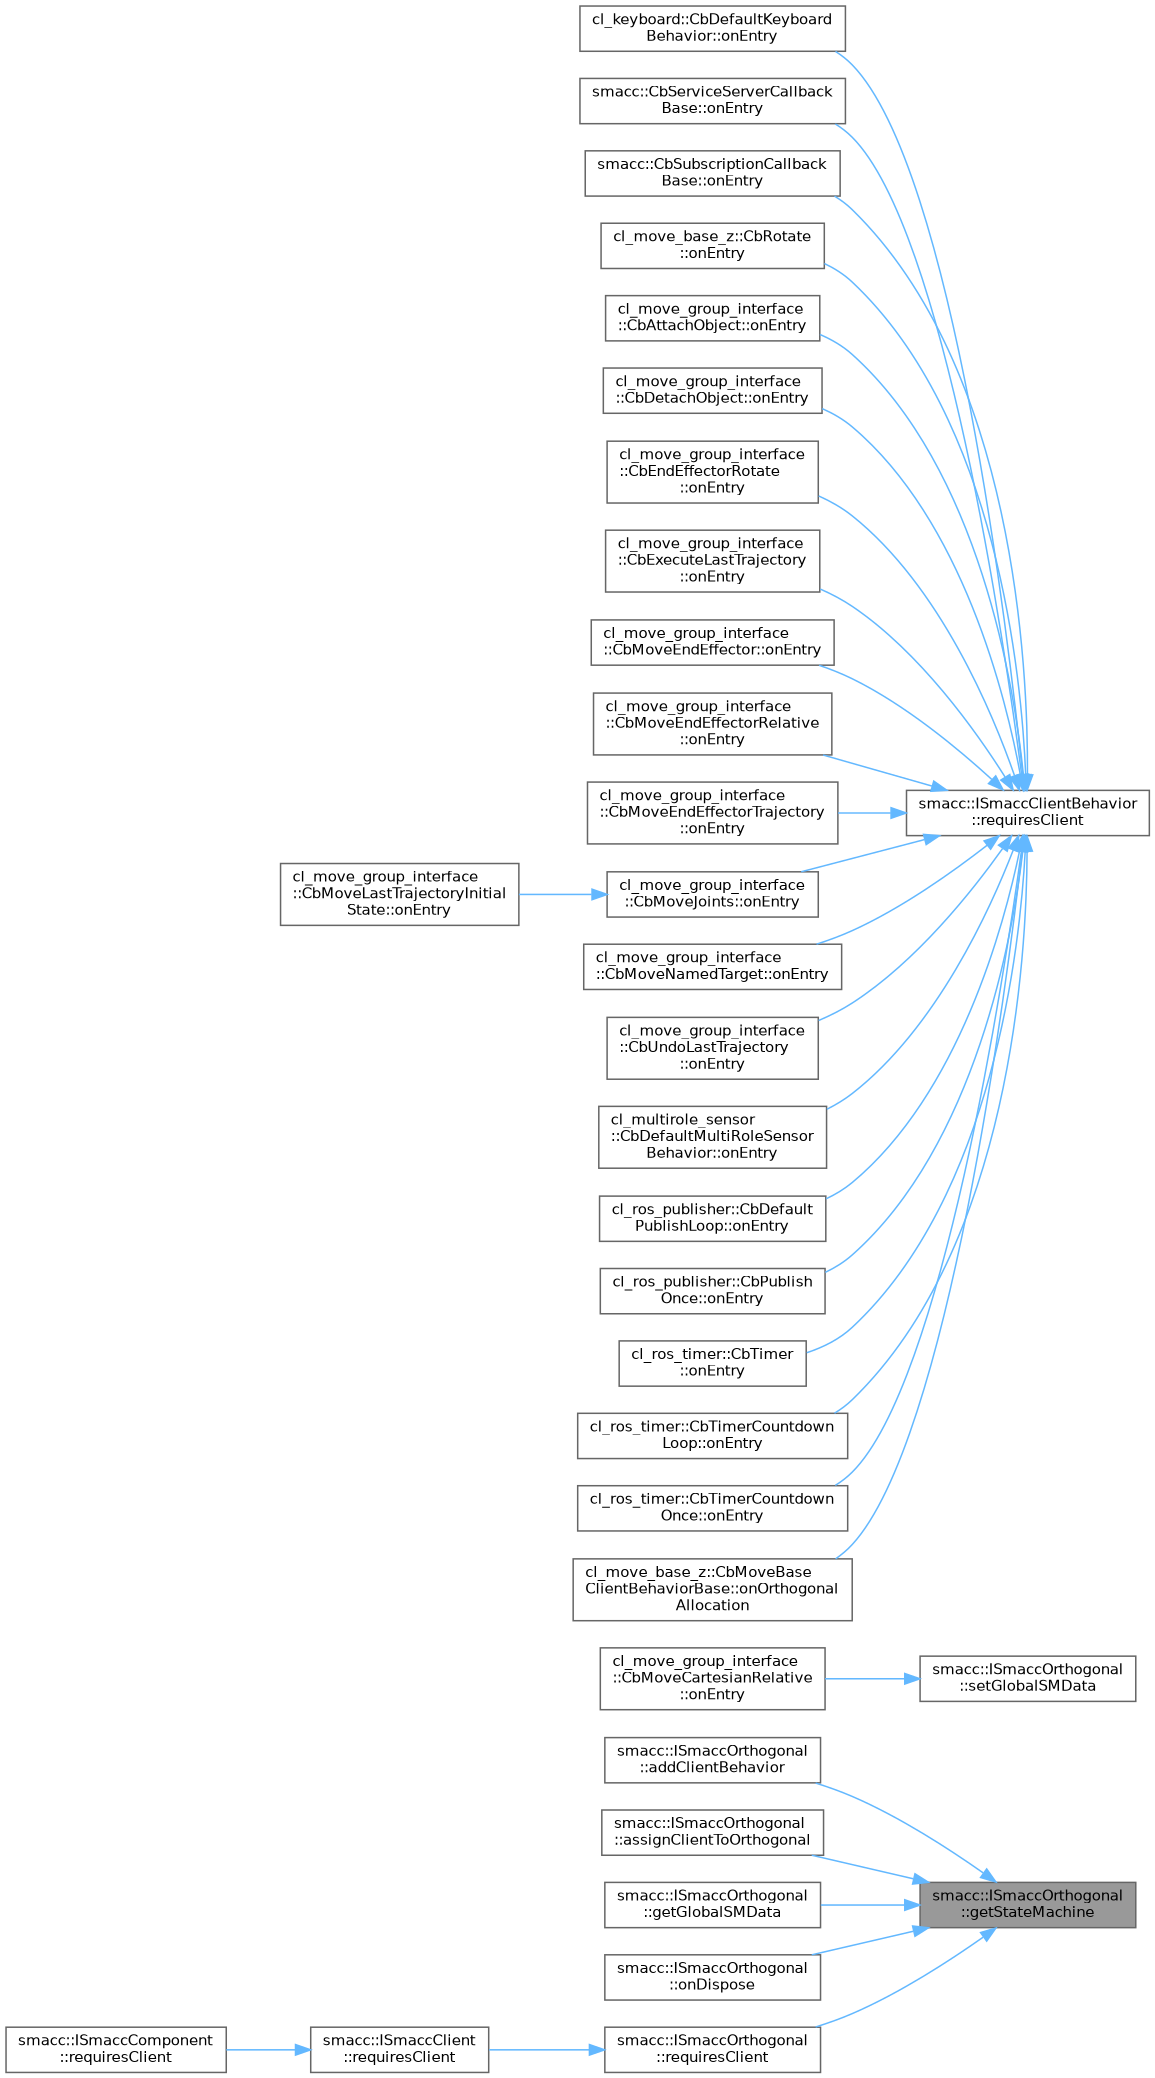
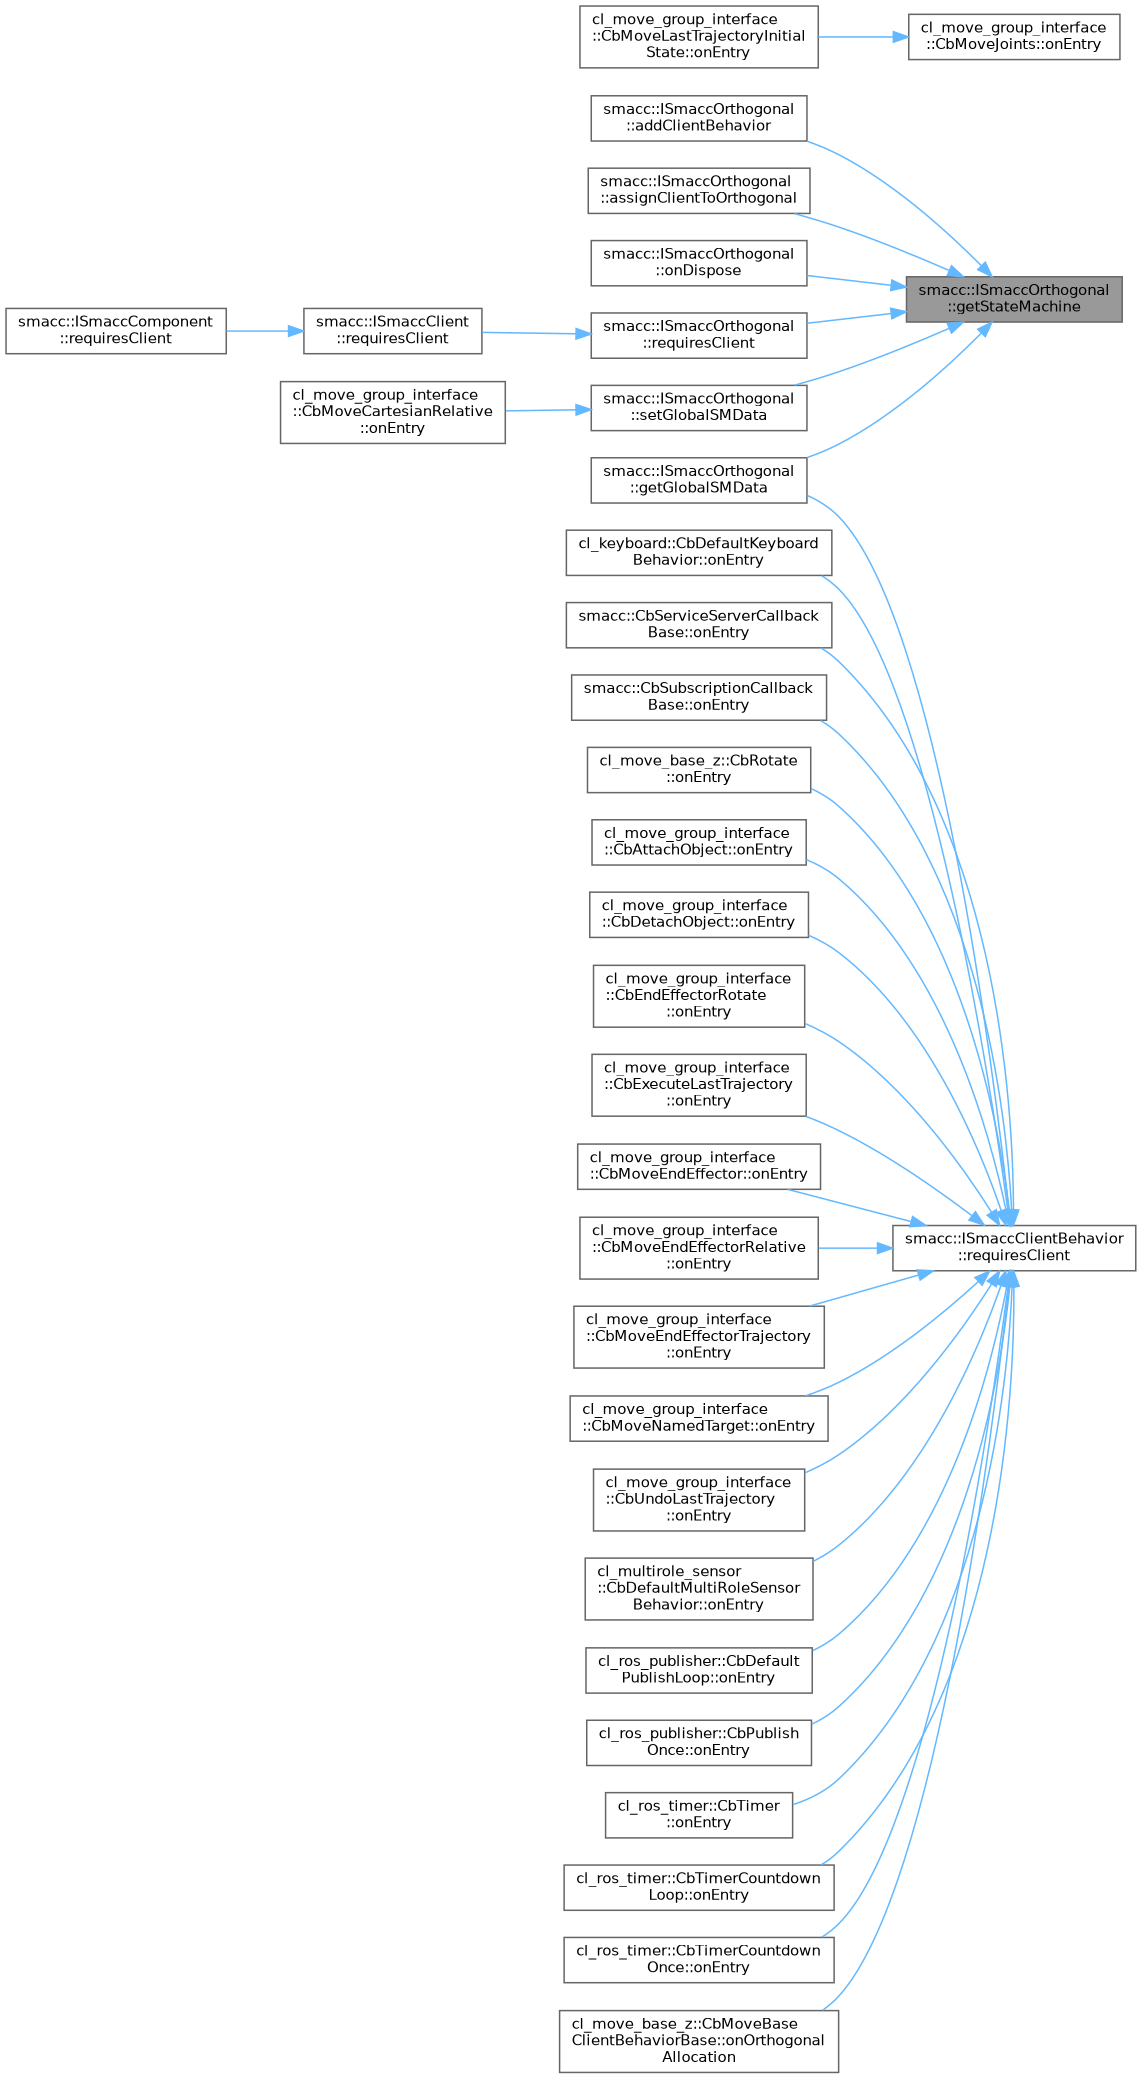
edge "smacc::ISmaccOrthogonal ::setGlobalSMData" -> "smacc::ISmaccOrthogonal ::getStateMachine": added
edge "cl_move_group_interface ::CbMoveJoints::onEntry" -> "smacc::ISmaccClientBehavior ::requiresClient": now "smacc::ISmaccOrthogonal ::getGlobalSMData" -> "smacc::ISmaccClientBehavior ::requiresClient"
